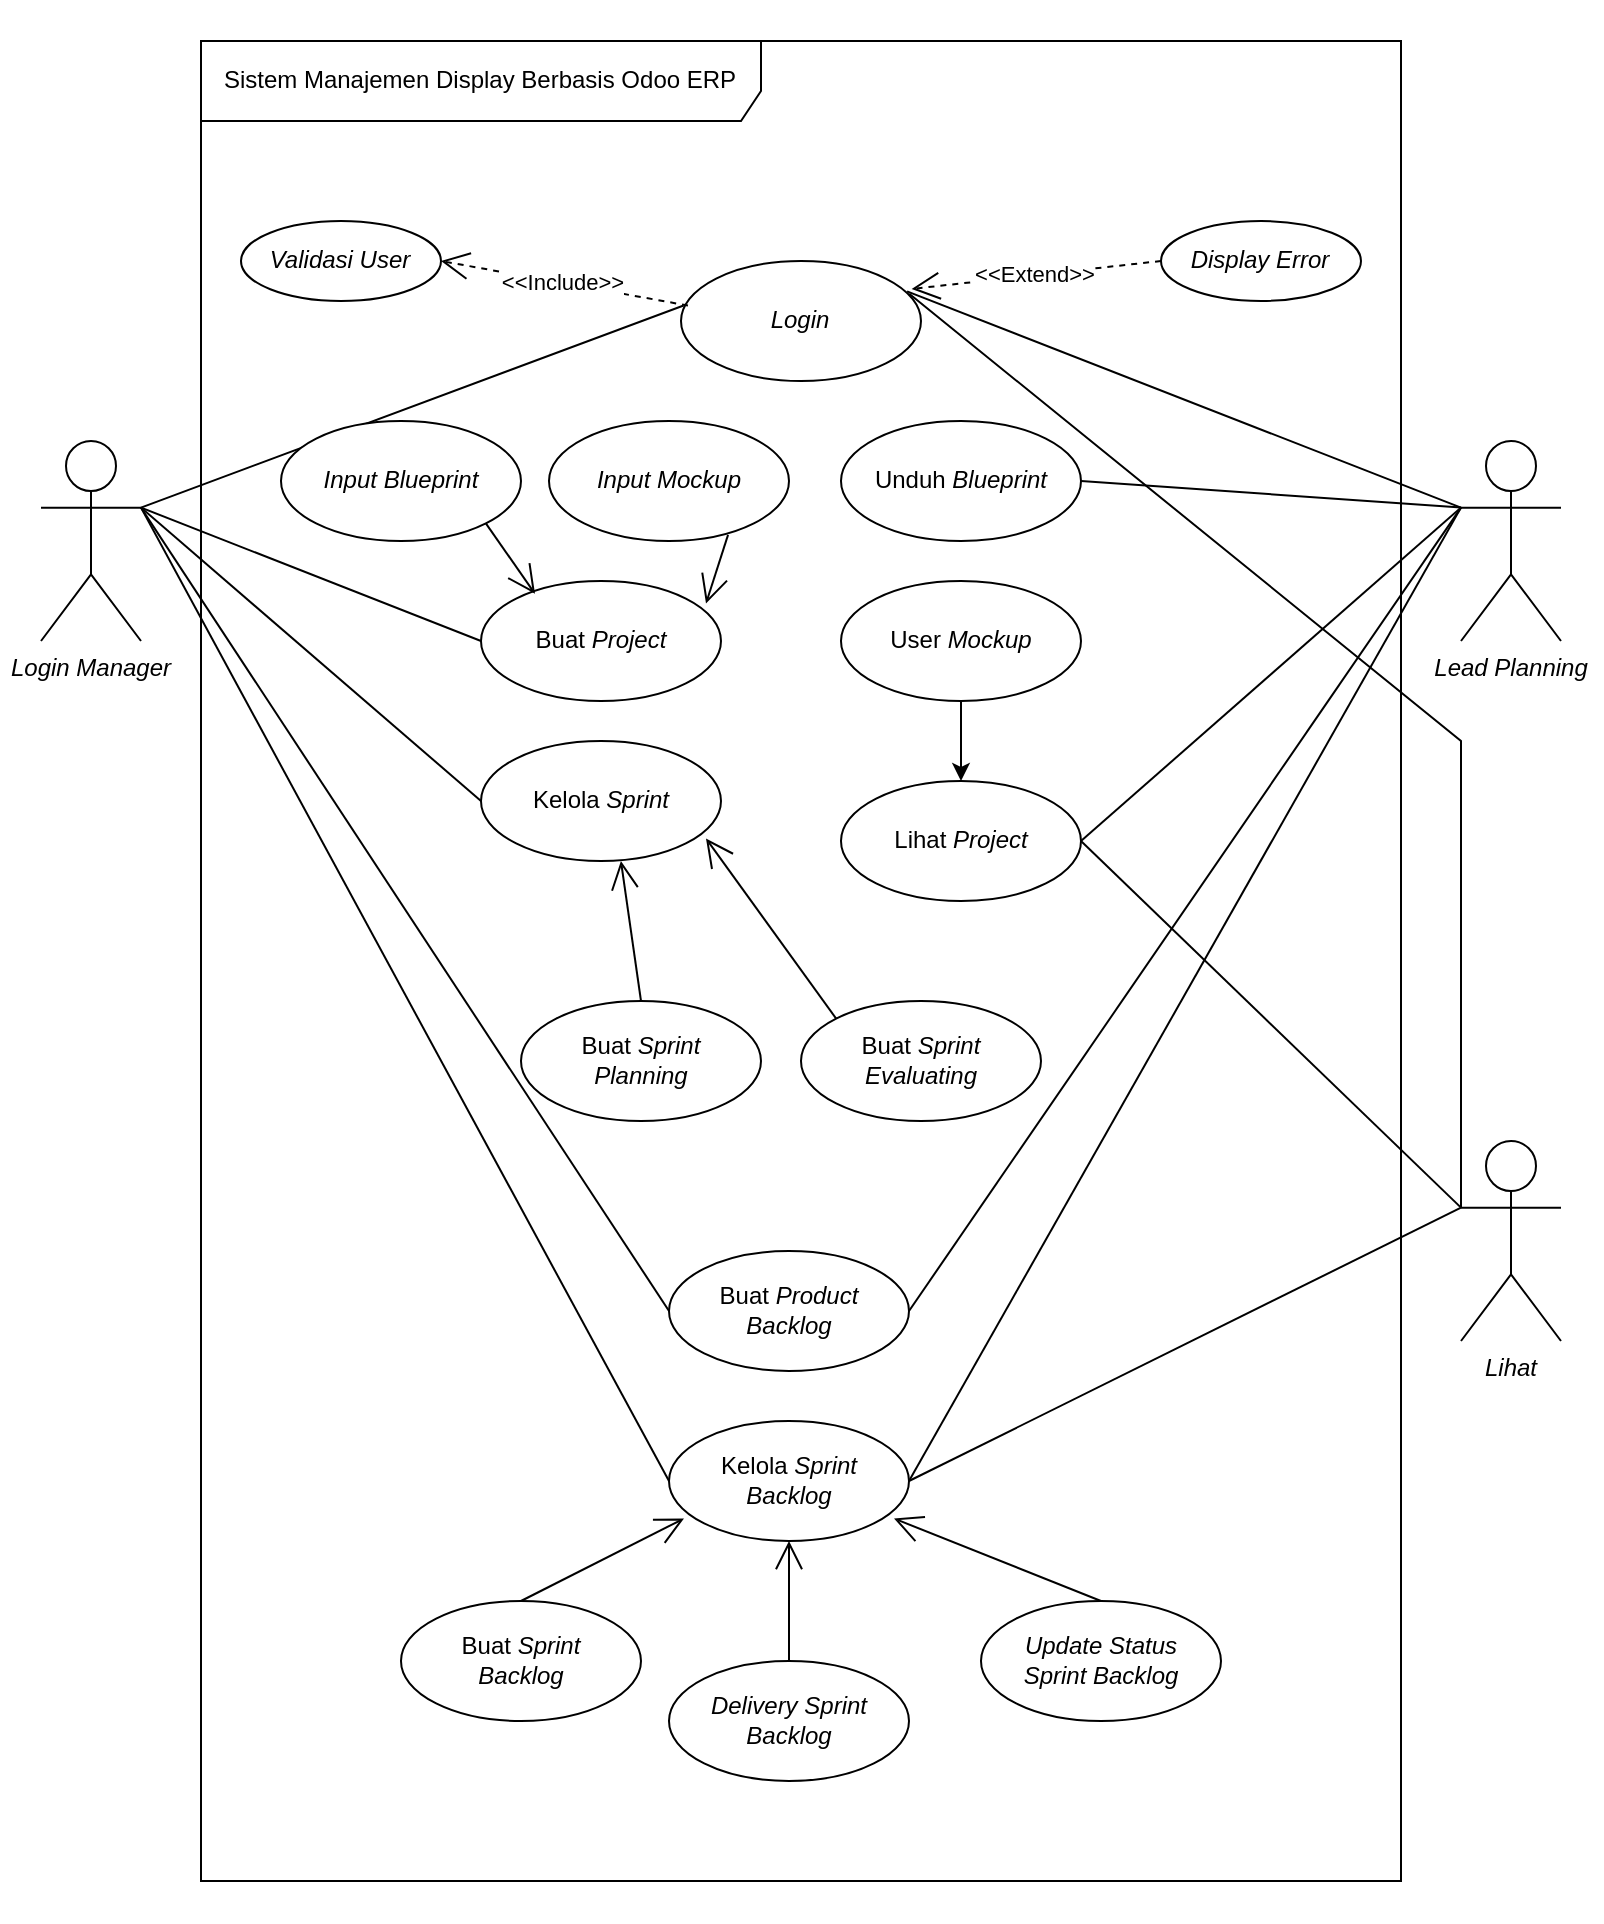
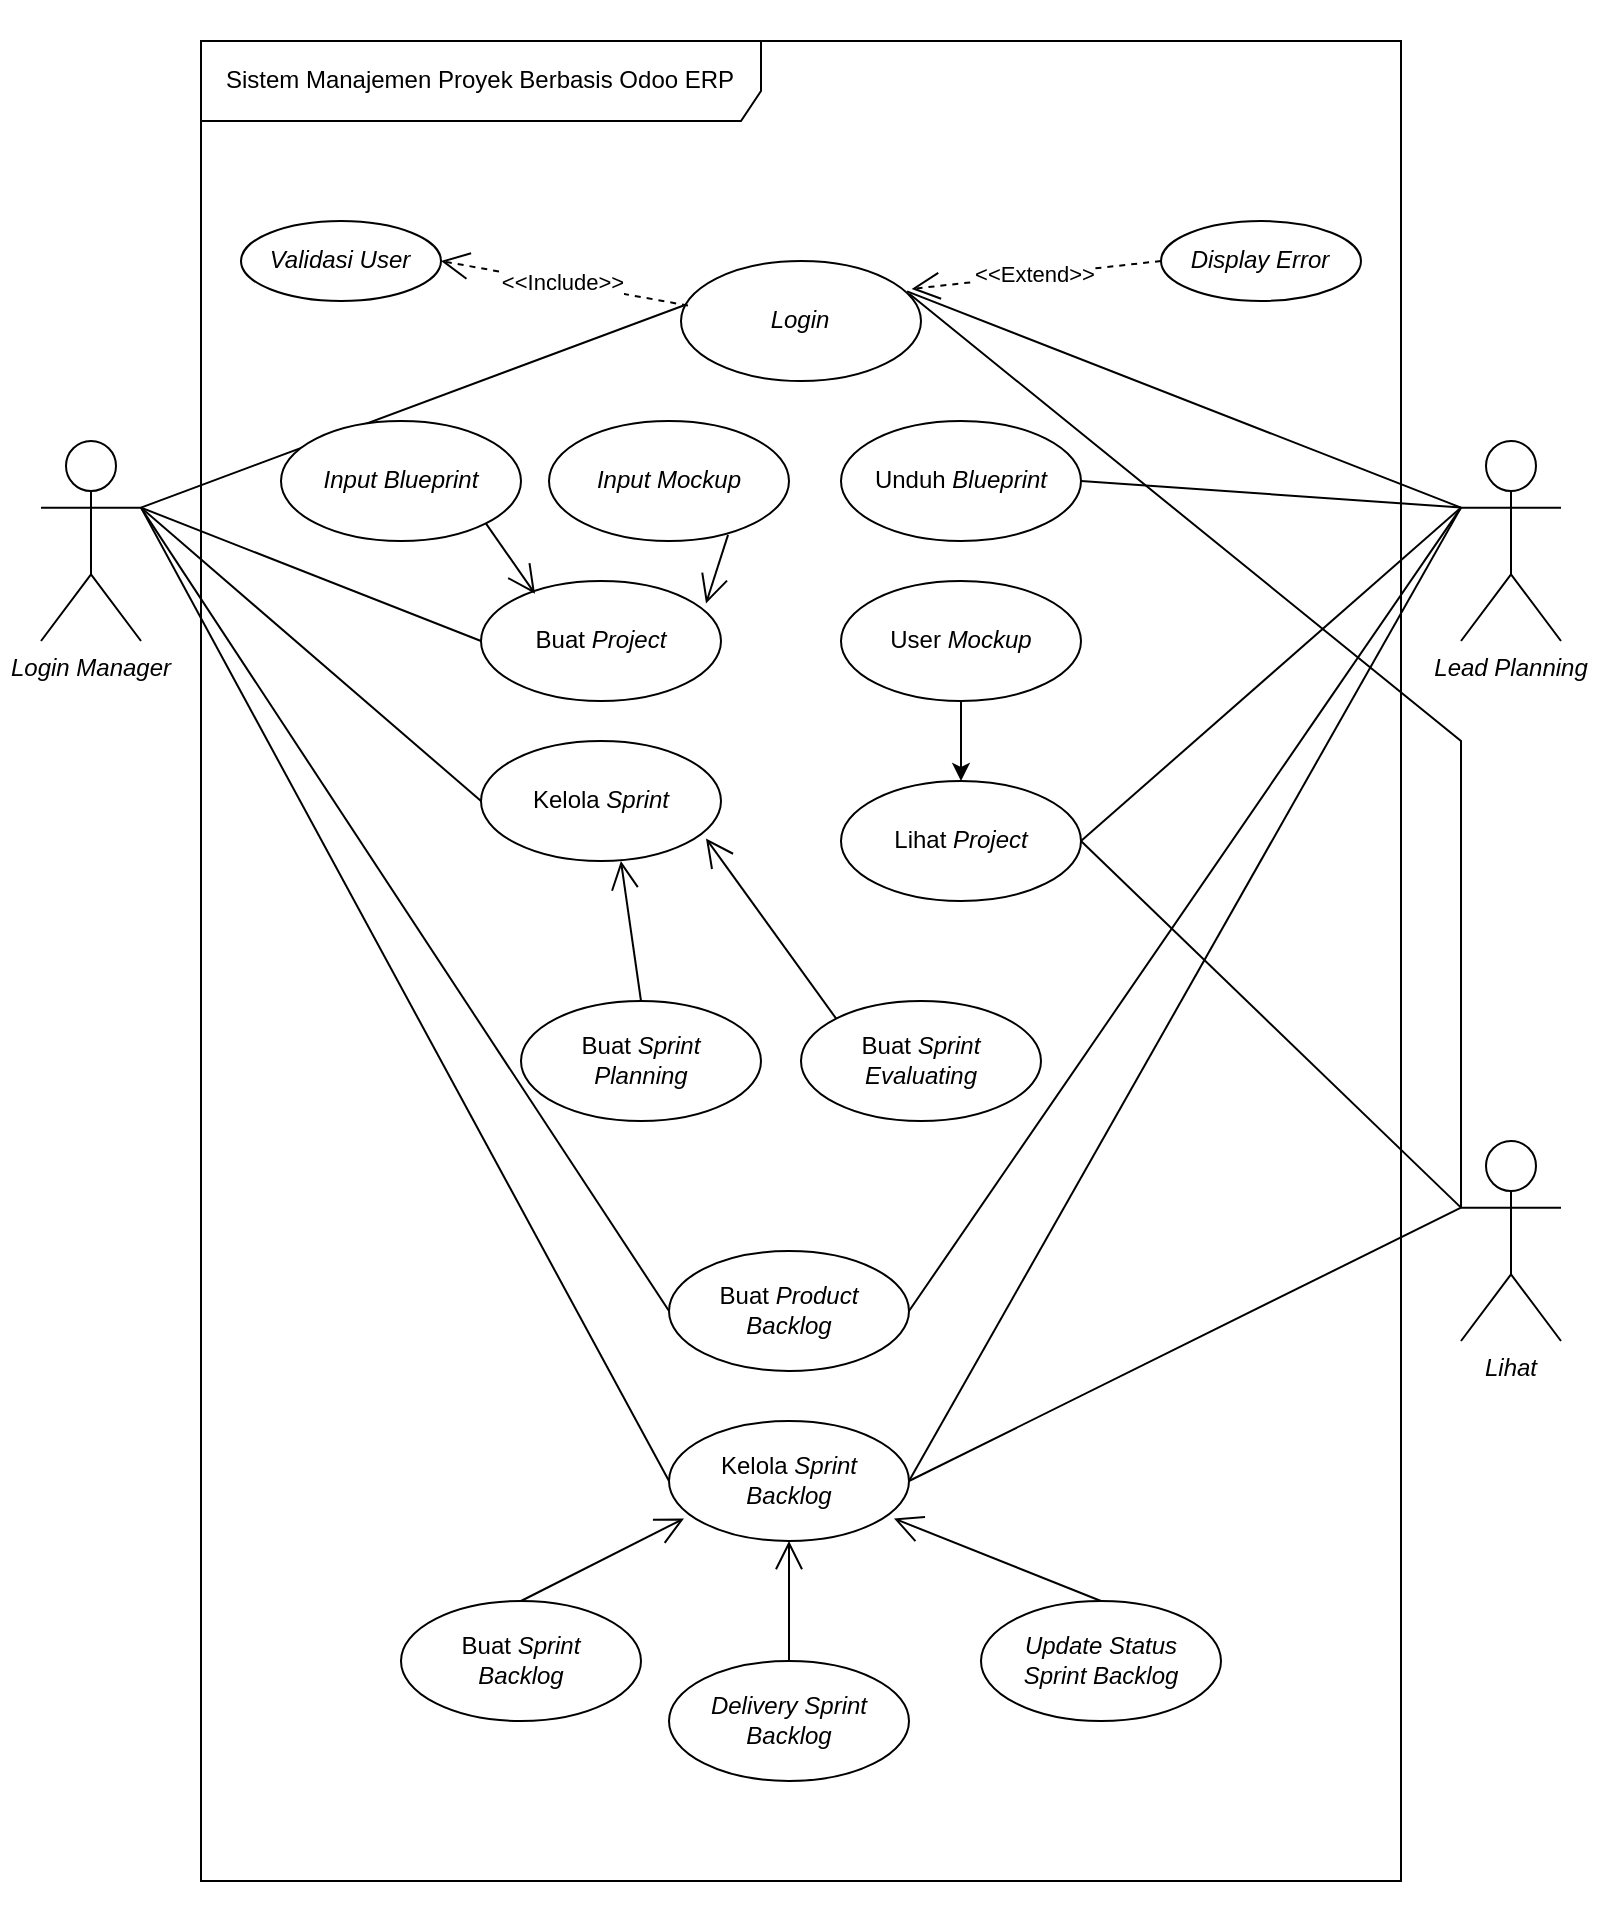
node "Sistem Manajemen Display Berbasis Odoo ERP": label "Sistem Manajemen Display Berbasis Odoo ERP" -> "Sistem Manajemen Proyek Berbasis Odoo ERP"
